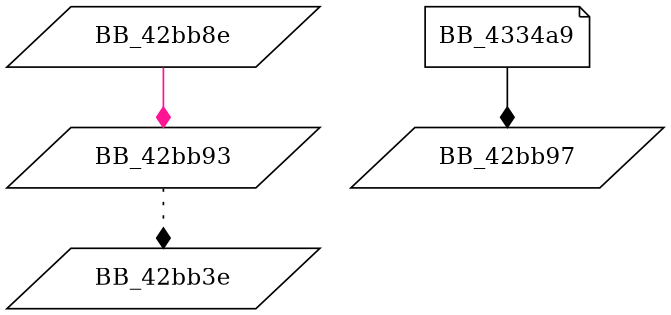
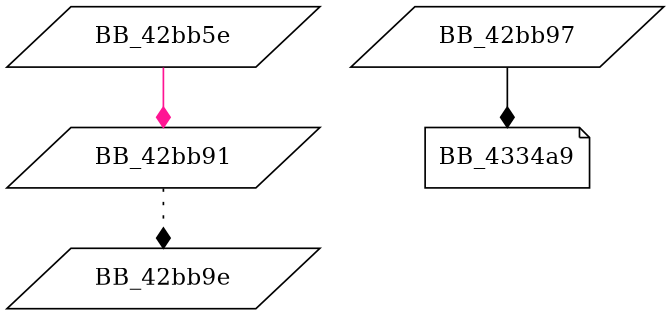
node "BB_42bb8e": label "BB_42bb8e" -> "BB_42bb5e"
edge "BB_4334a9" -> "BB_42bb97": reversed
node "BB_42bb93": label "BB_42bb93" -> "BB_42bb91"
node "BB_42bb3e": label "BB_42bb3e" -> "BB_42bb9e"
